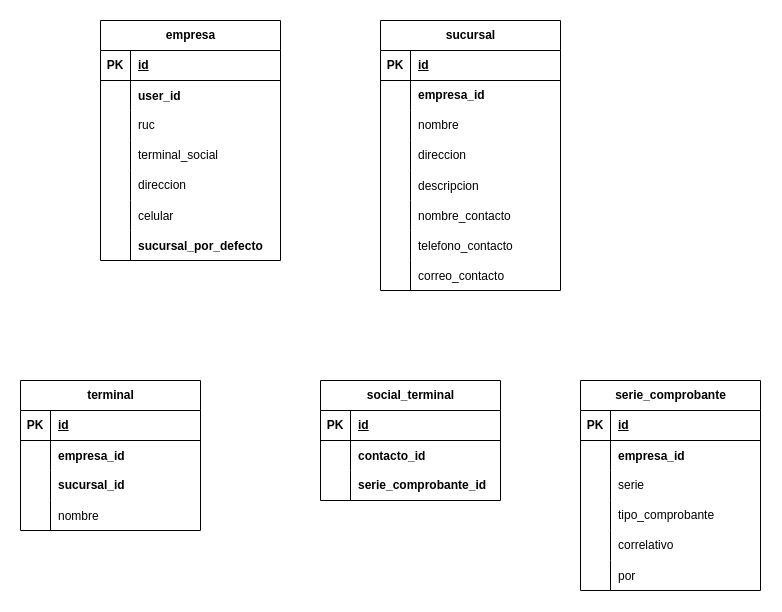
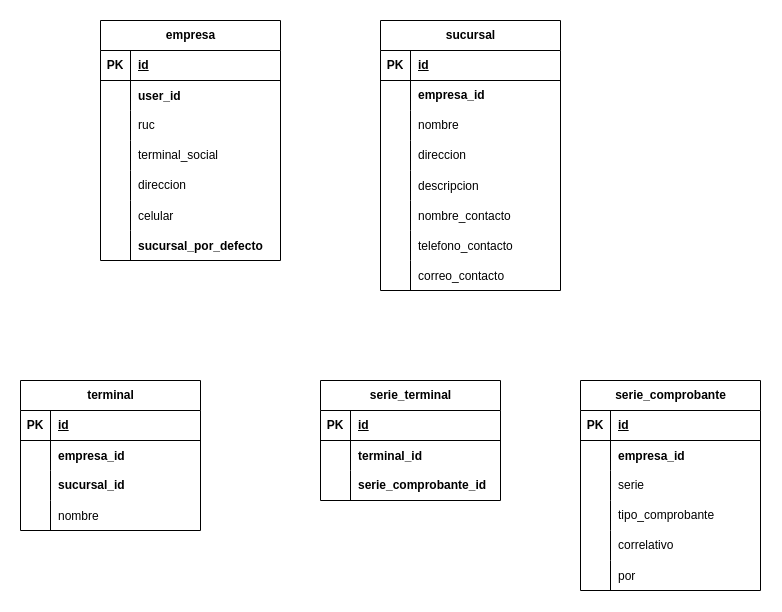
node "social_terminal": label "social_terminal" -> "serie_terminal"
node "contacto_id": label "contacto_id" -> "terminal_id"
